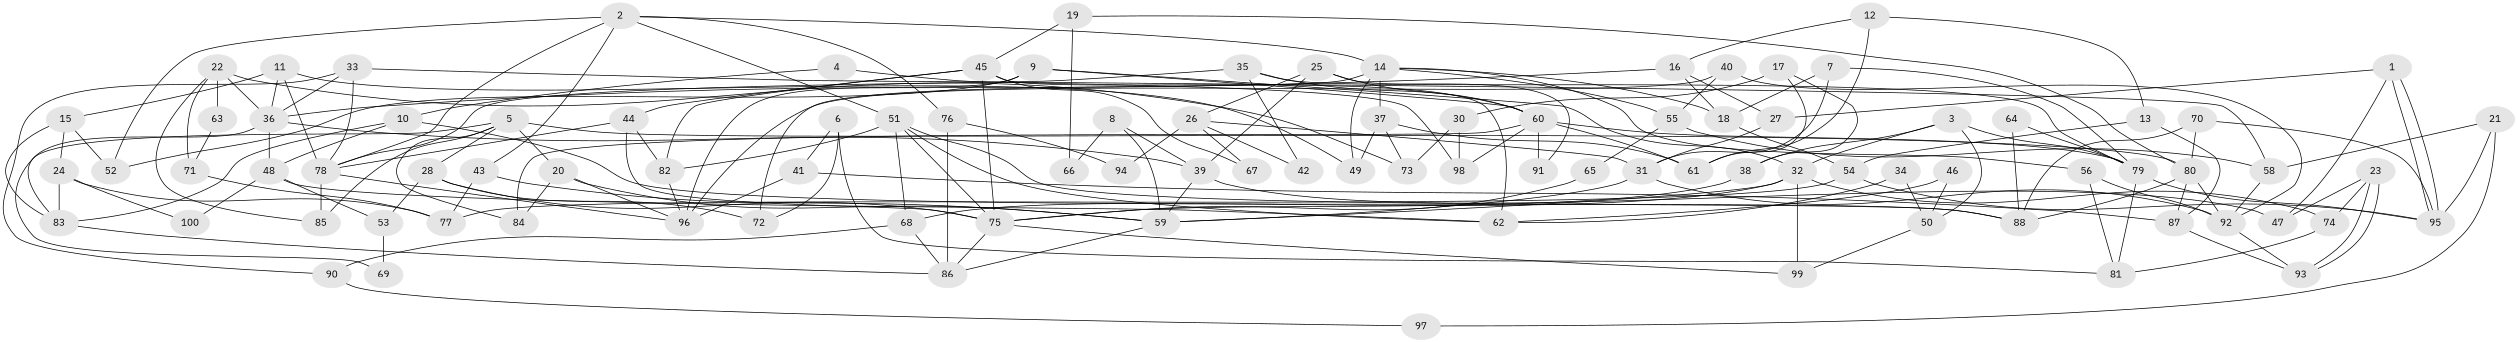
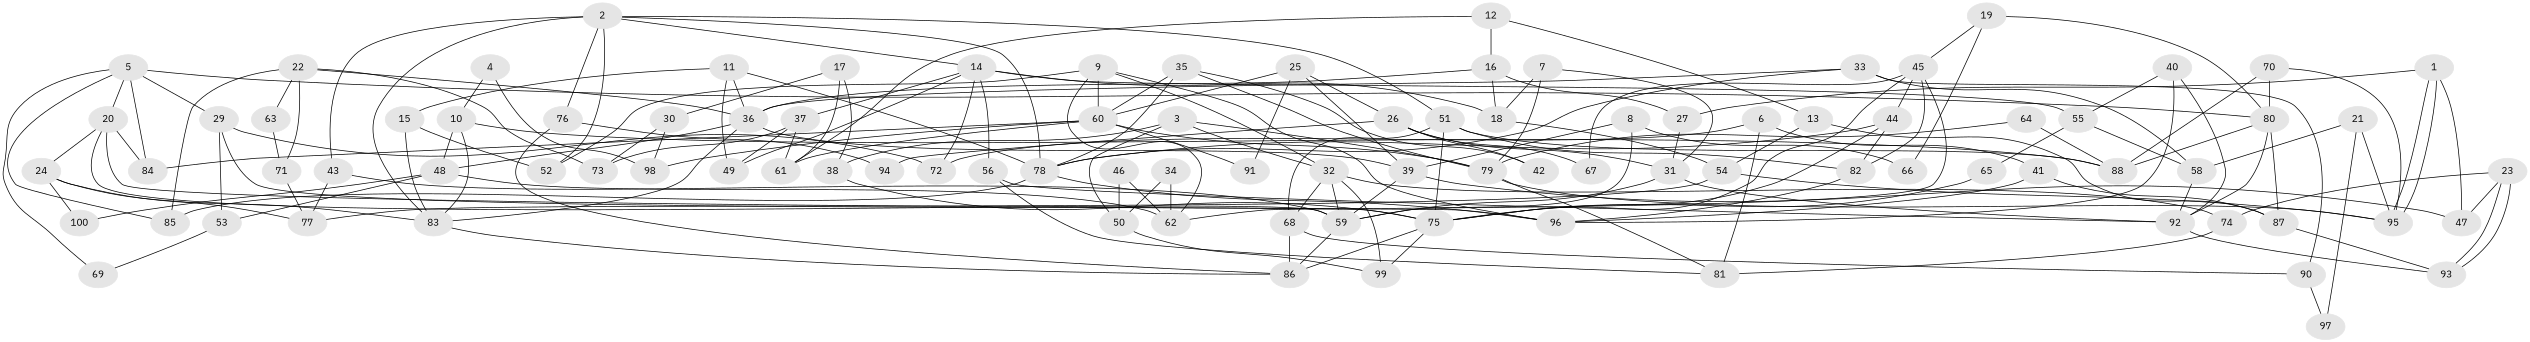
edge "2" -- "83": added
edge "15" -- "24": now "20" -- "24"
node "28": label "28" -> "29"
edge "51" -- "62": now "9" -- "62"
